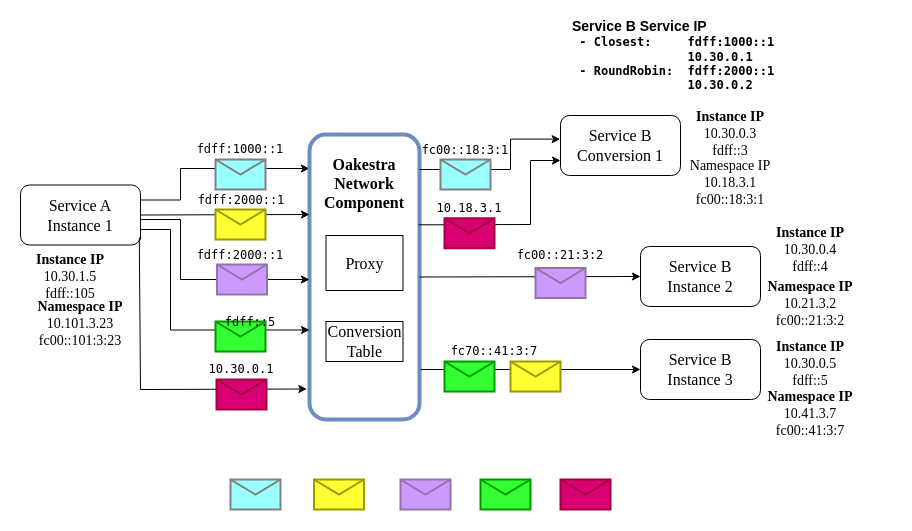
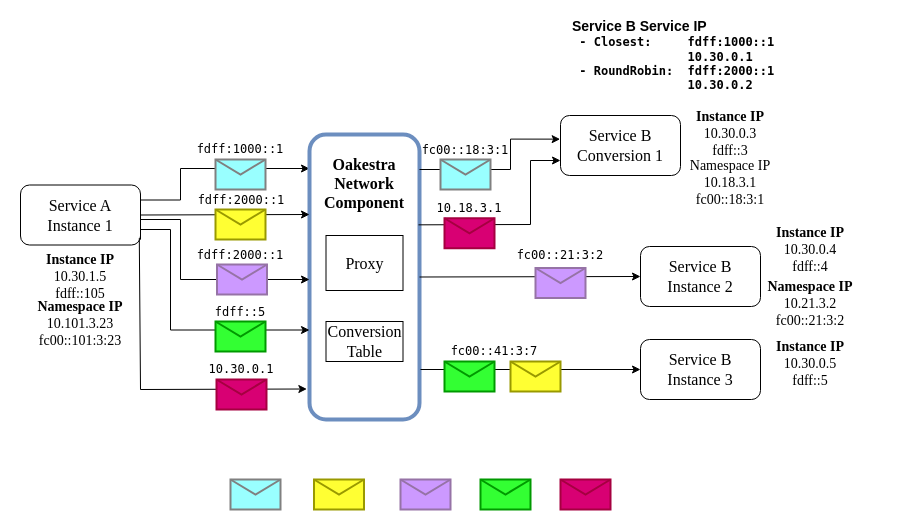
node "Instance IP 10.30.1.5 fdff::105": moved (71, 277) -> (81, 277)
node "fdff::5": moved (251, 323) -> (241, 313)
node "fc70::41:3:7": label "fc70::41:3:7" -> "fc00::41:3:7"
node "Namespace IP 10.41.3.7 fc00::41:3:7": removed
